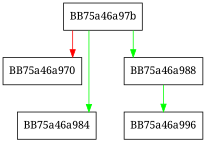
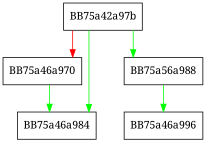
node "BB75a46a97b": label "BB75a46a97b" -> "BB75a42a97b"
node "BB75a46a988": label "BB75a46a988" -> "BB75a56a988"
edge "BB75a46a970" -> "BB75a46a984": added
